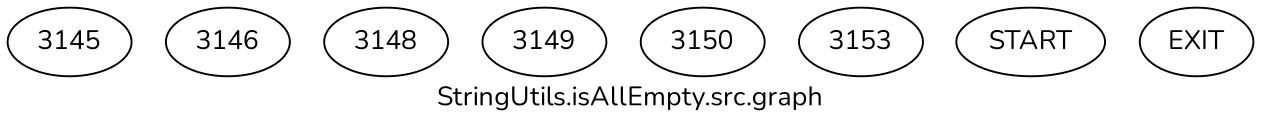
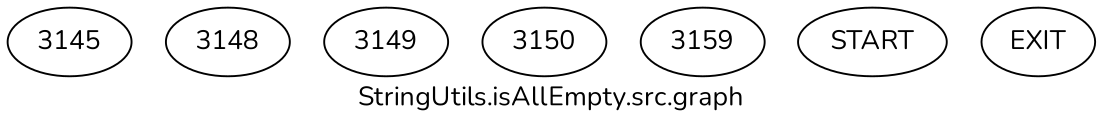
node "3146": removed
node "3153": label "3153" -> "3159"
